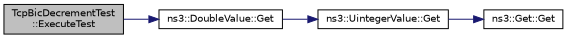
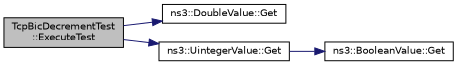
edge "ns3::DoubleValue::Get" -> "ns3::UintegerValue::Get": now "TcpBicDecrementTest ::ExecuteTest" -> "ns3::UintegerValue::Get"
node "ns3::Get::Get": label "ns3::Get::Get" -> "ns3::BooleanValue::Get"
